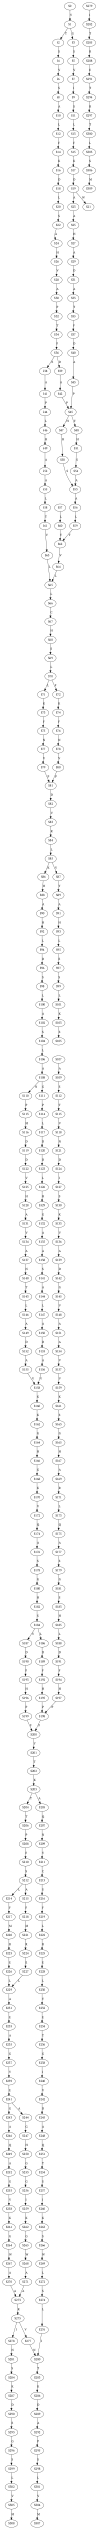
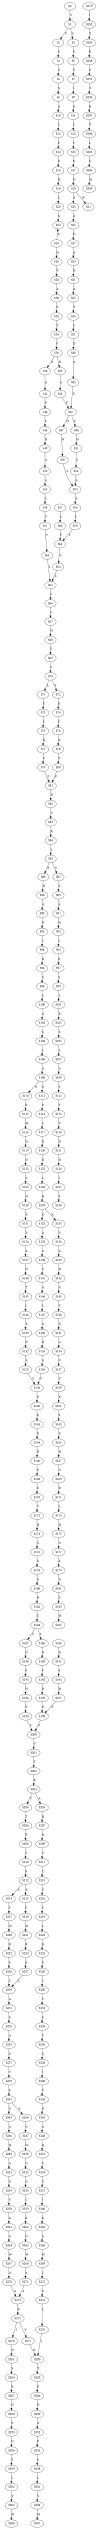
edge "S22" -> "S24": reversed
edge "S105" -> "S107": added, label "L"
edge "S130" -> "S133": now "S529" -> "S133"
edge "S185" -> "S188": removed, label "L"
